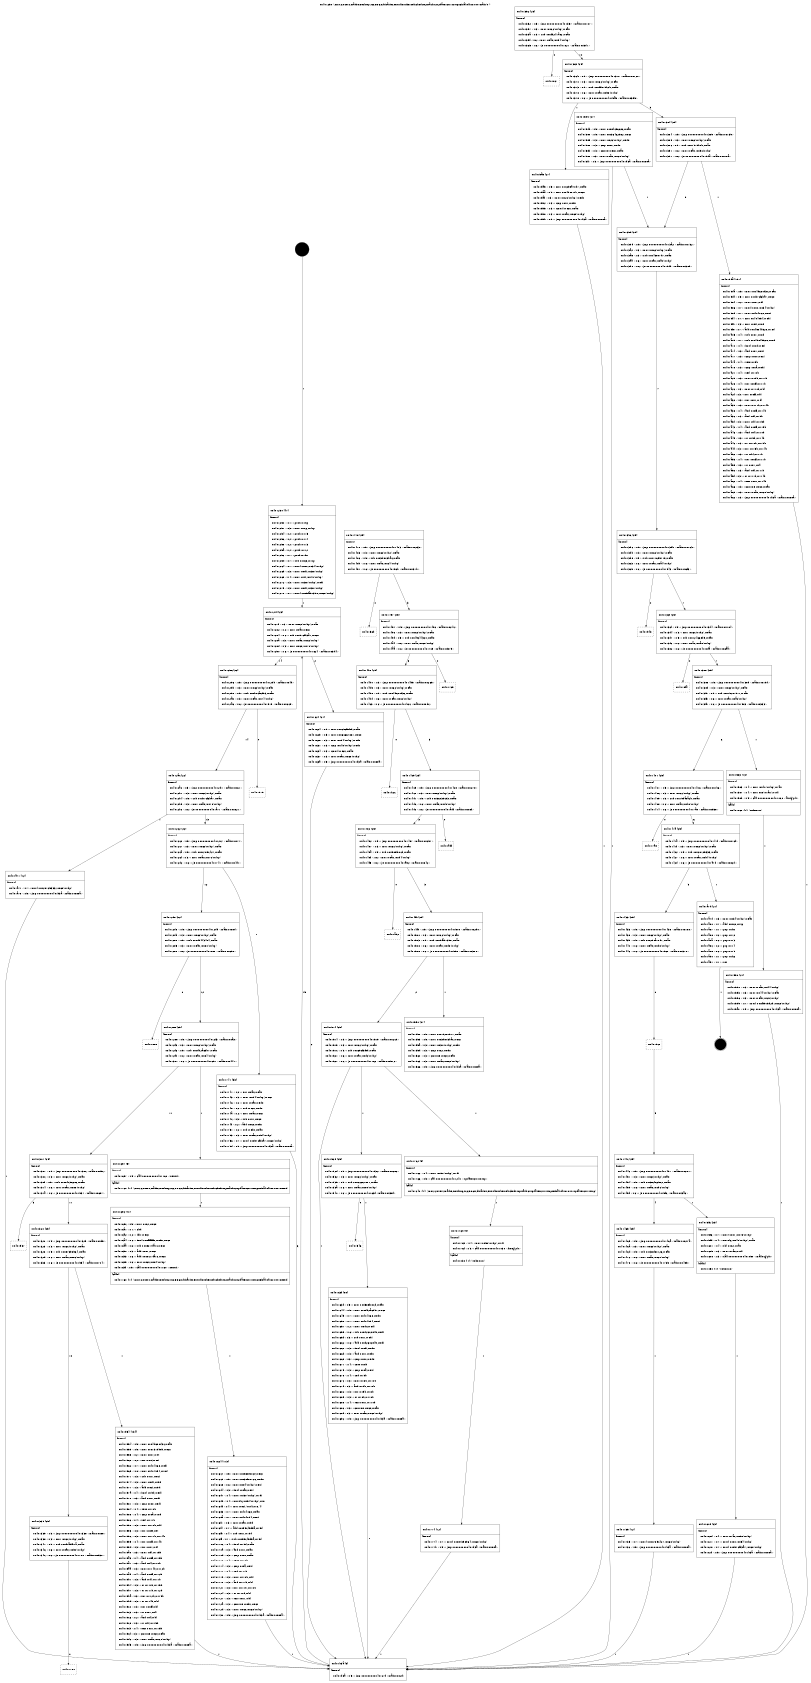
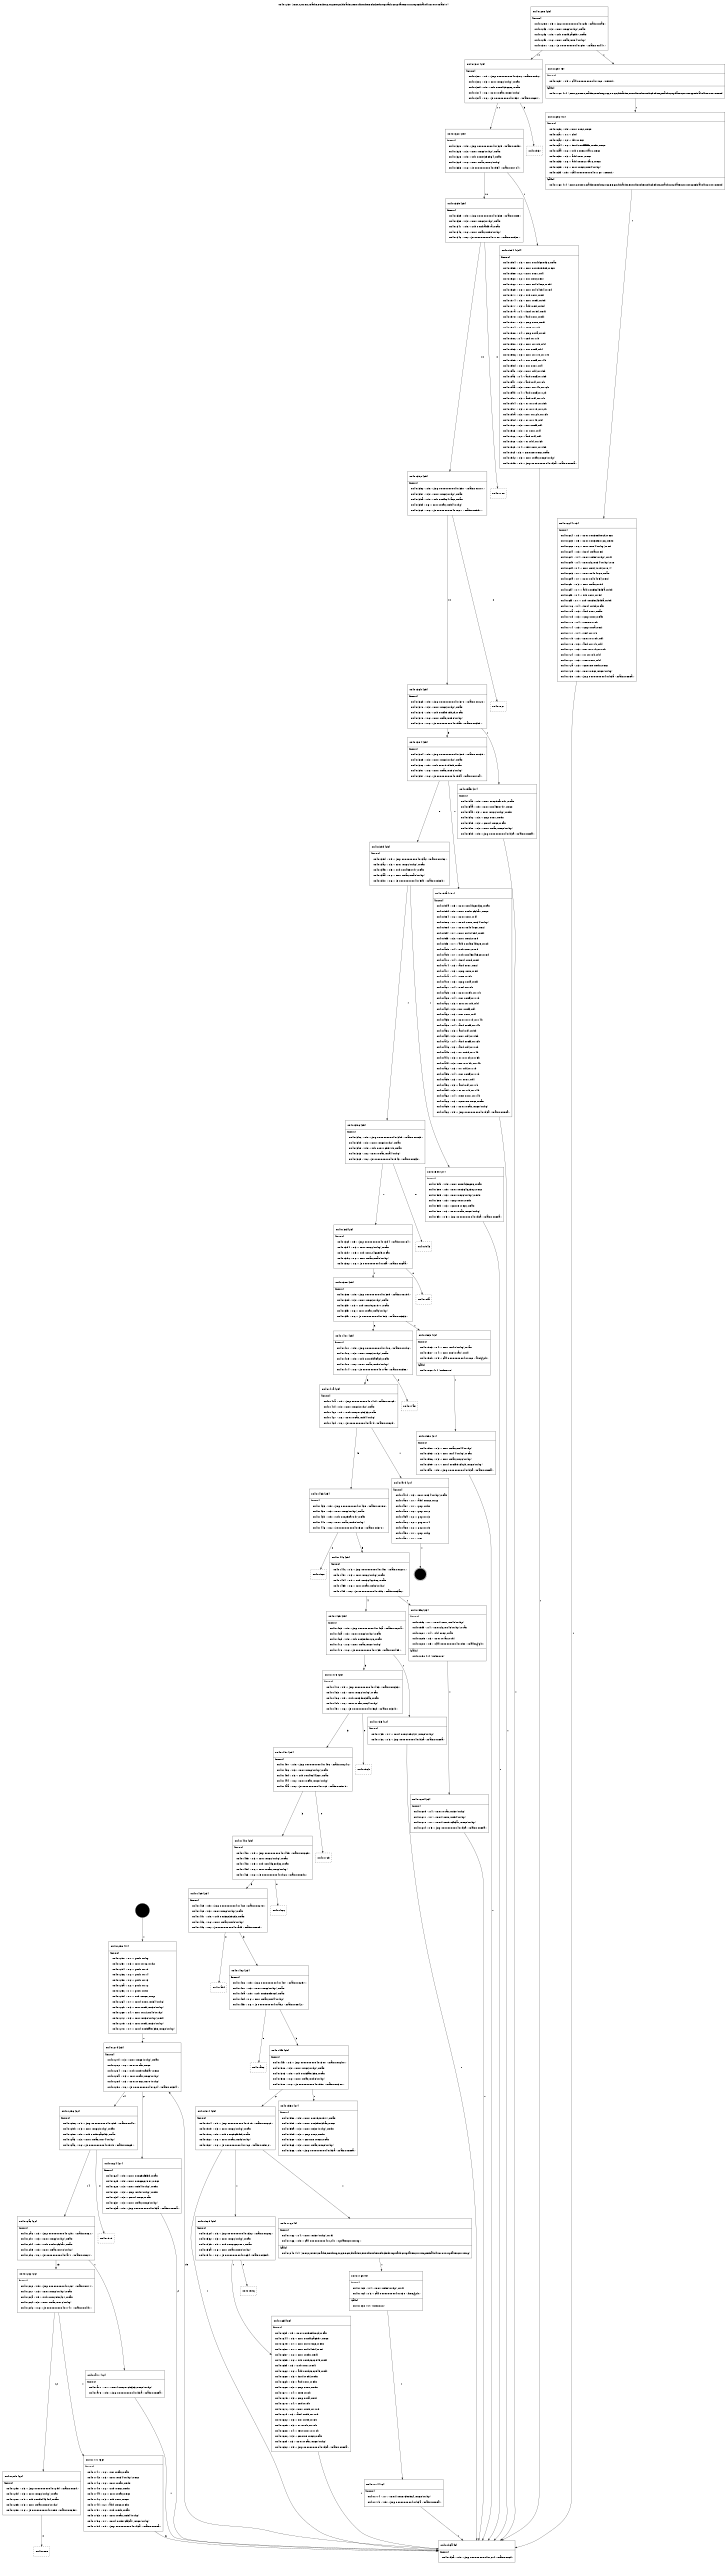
edge "0x4015db [27]" -> "0x40139d [25]": reversed
edge "0x401339 [25]" -> "0x401352 [25]": added, label "10"
edge "0x4012d8 [22]" -> "0x4012ee [25]": removed, label "12"
edge "0x4015c0" -> "0x40144c [25]": now "0x401433 [25]" -> "0x40144c [25]"
edge "0x401465 [25]" -> "0x40147e [25]": added, label "3"
